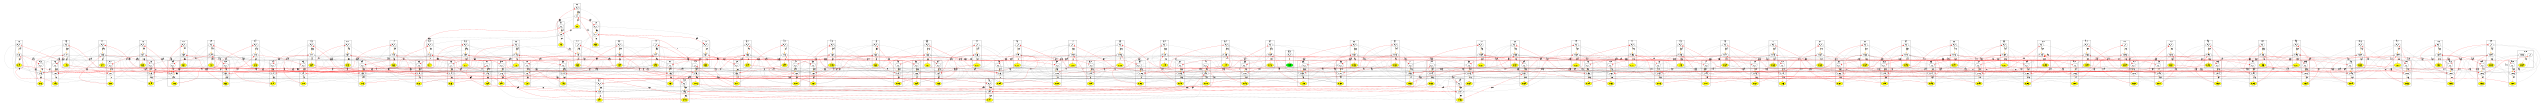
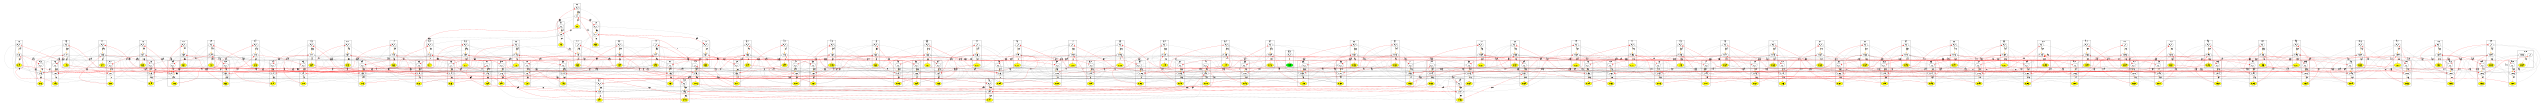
edge "1,210" -> "2,230": added, label "118"
